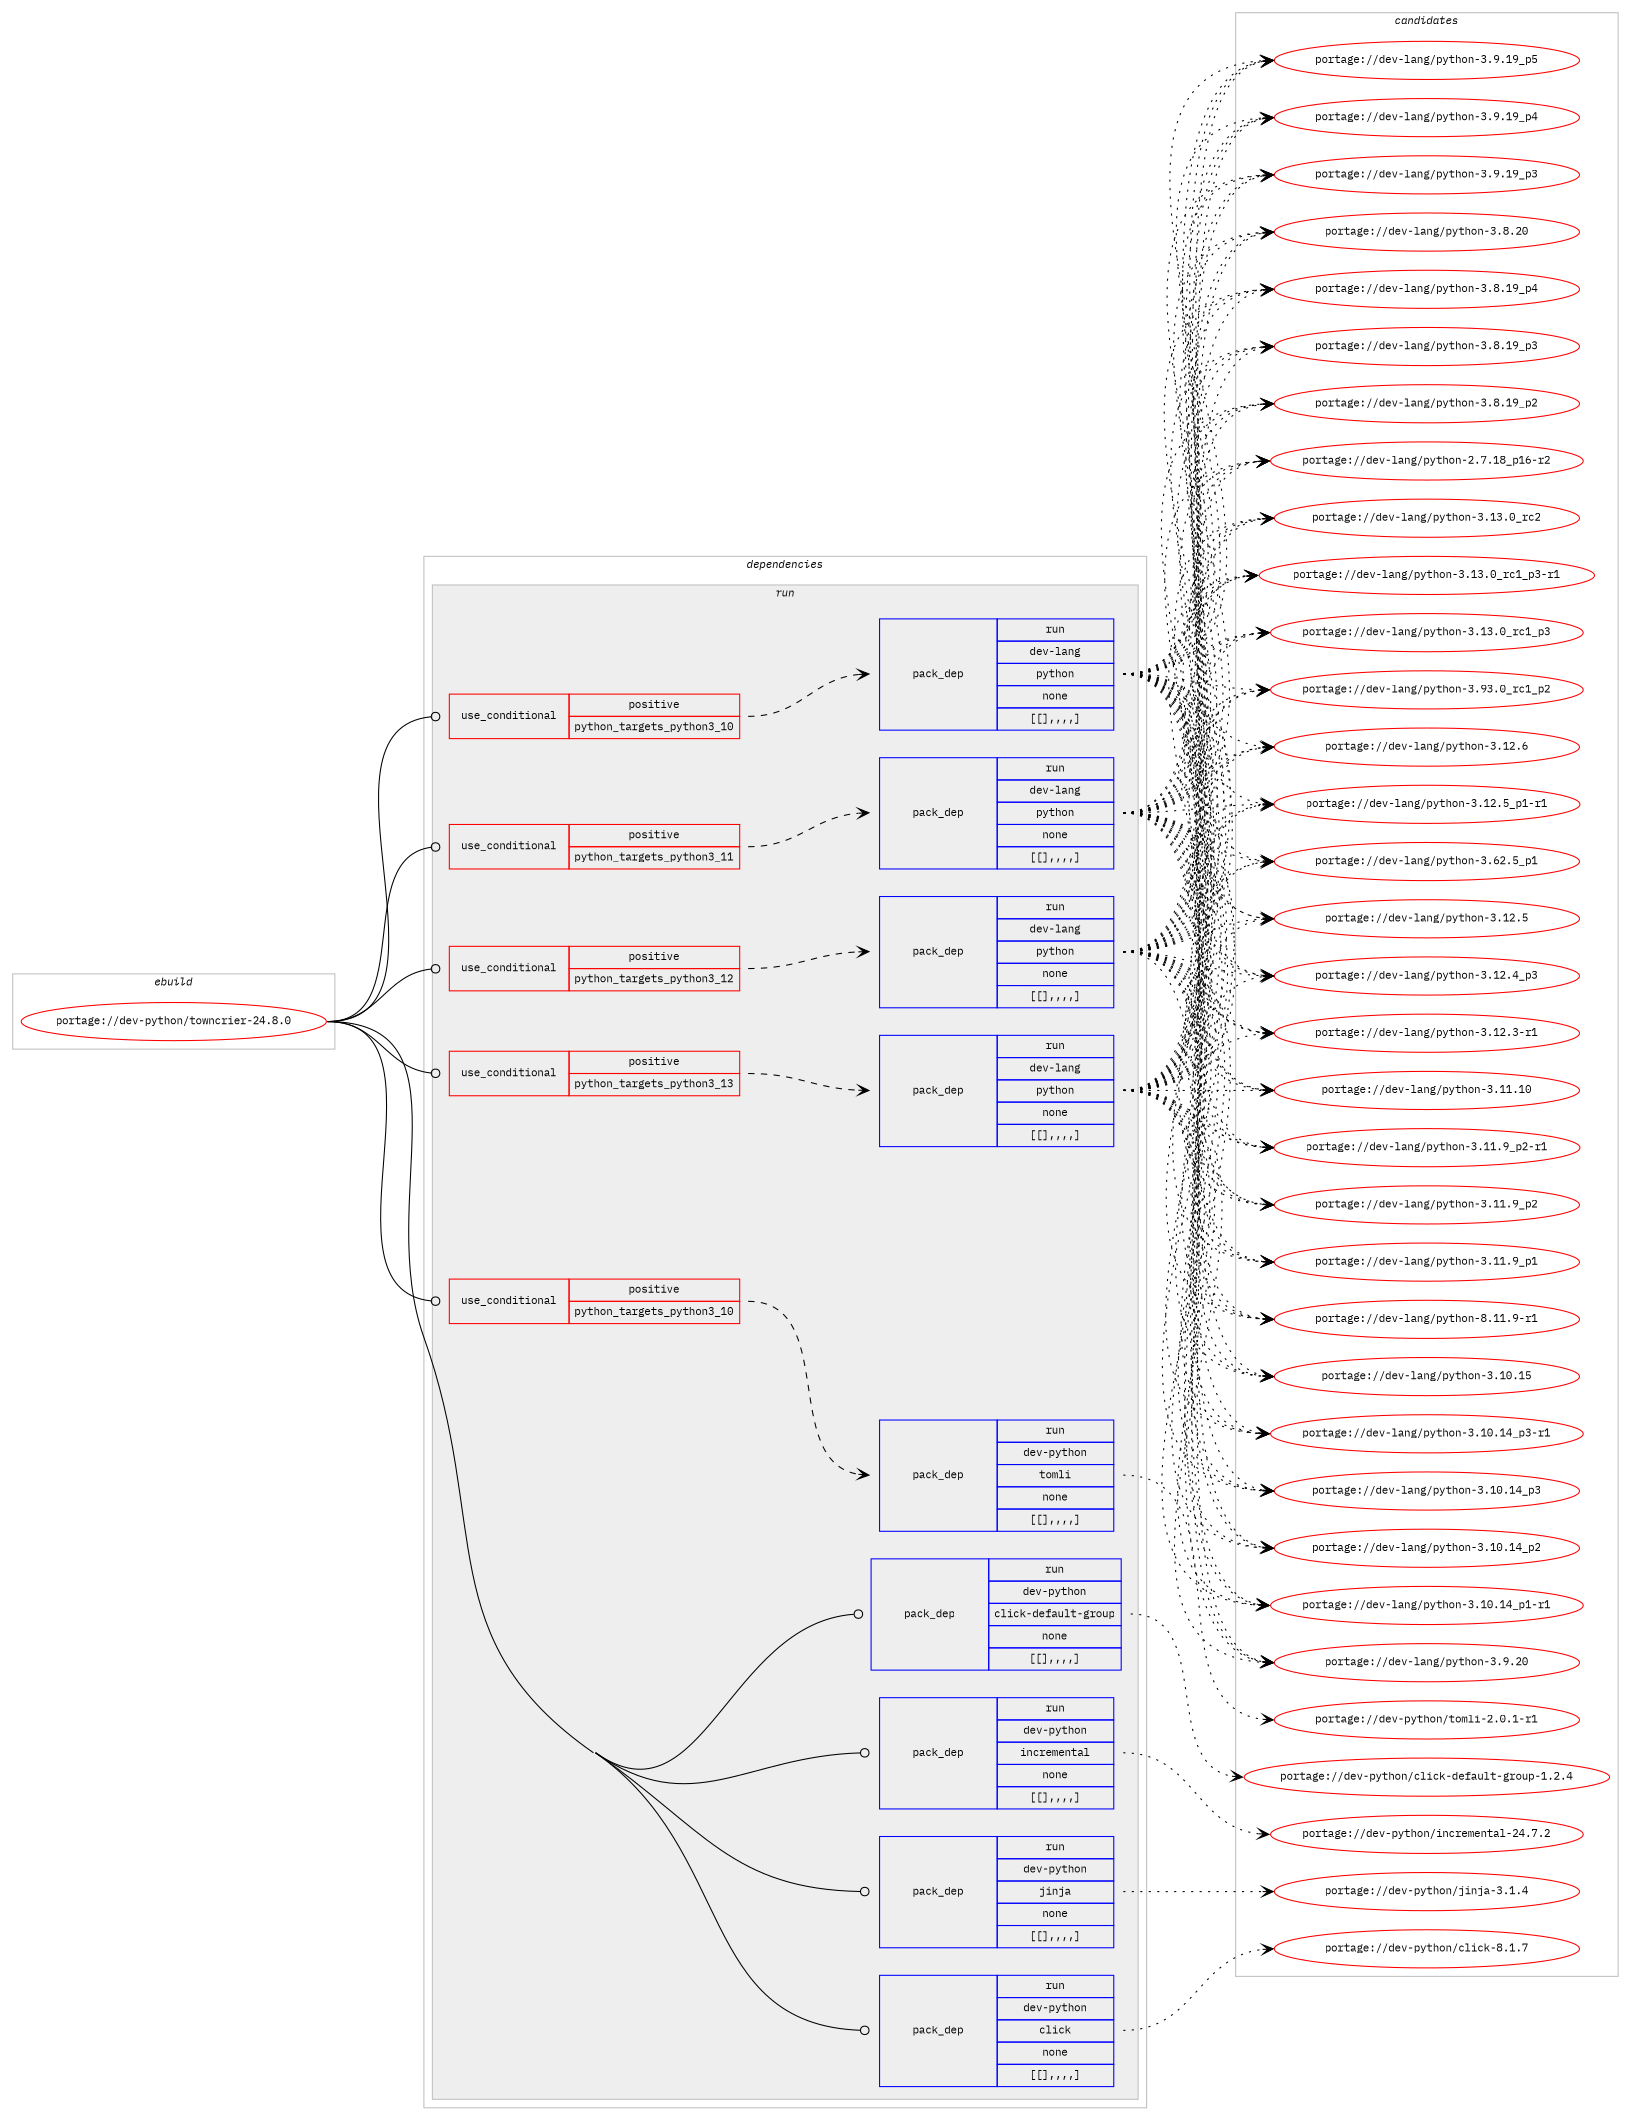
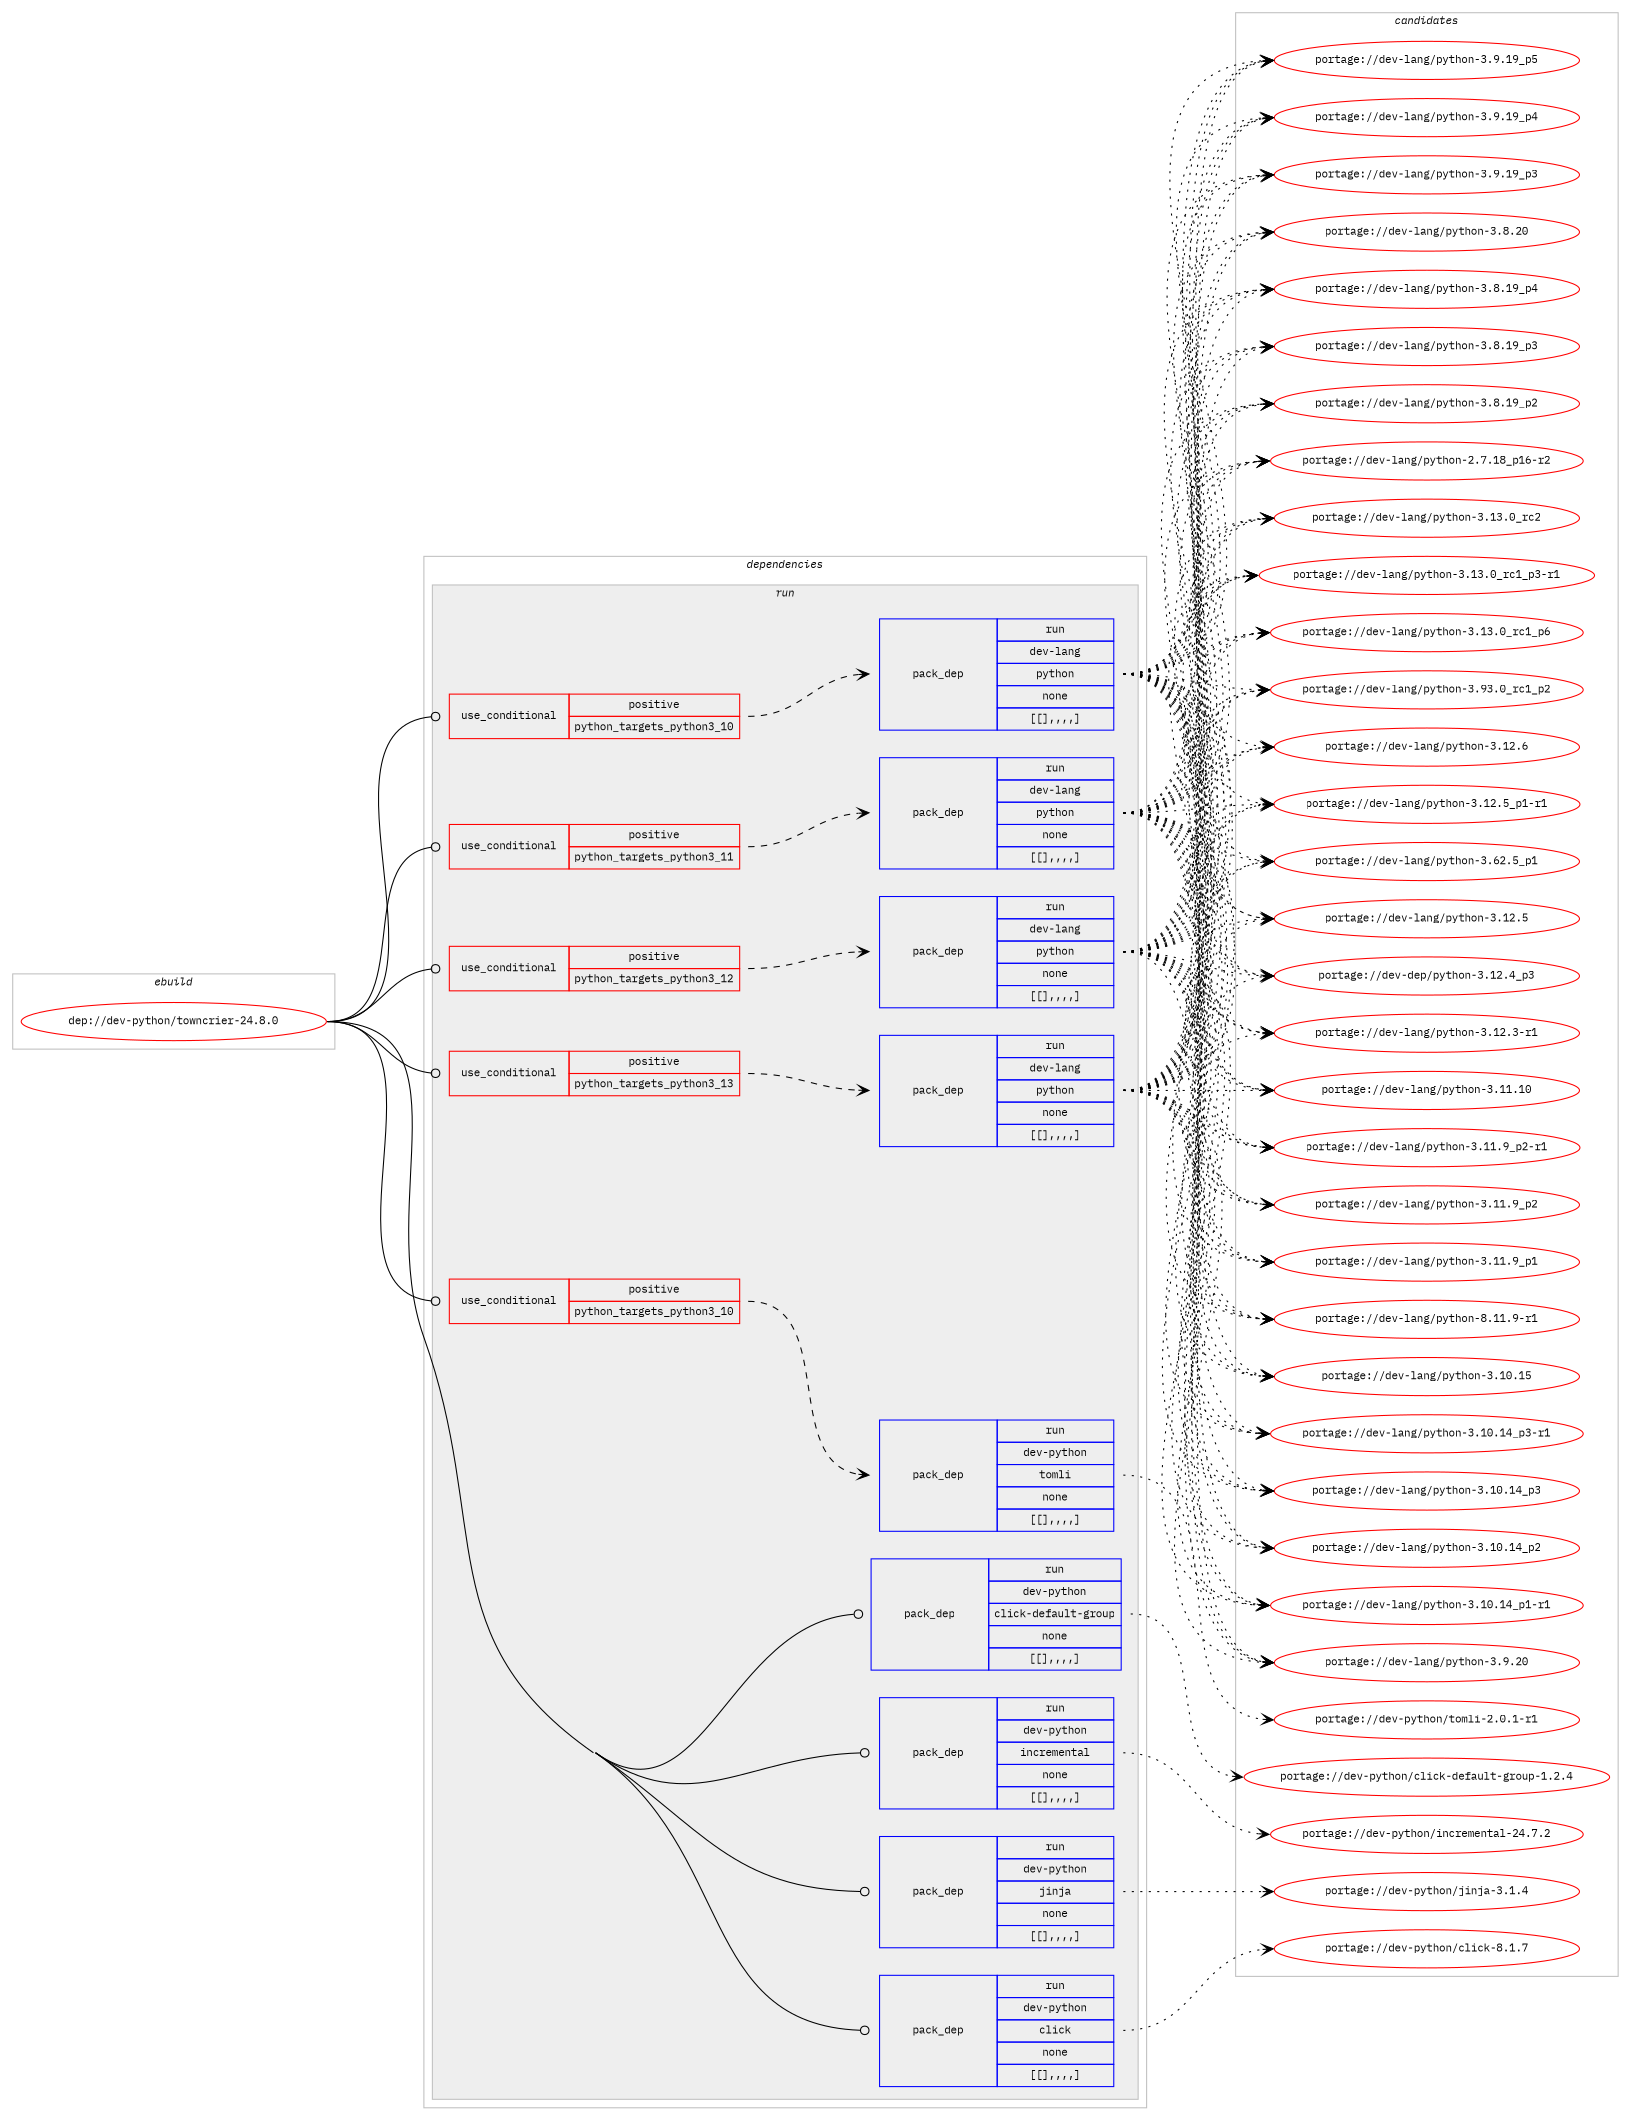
node "portage://dev-lang/python-3.13.0_rc1_p3": label "portage://dev-lang/python-3.13.0_rc1_p3" -> "portage://dev-lang/python-3.13.0_rc1_p6"
node "portage://dev-lang/python-3.12.4_p3": label "portage://dev-lang/python-3.12.4_p3" -> "portage://dev-dep/python-3.12.4_p3"
node "portage://dev-python/towncrier-24.8.0": label "portage://dev-python/towncrier-24.8.0" -> "dep://dev-python/towncrier-24.8.0"
